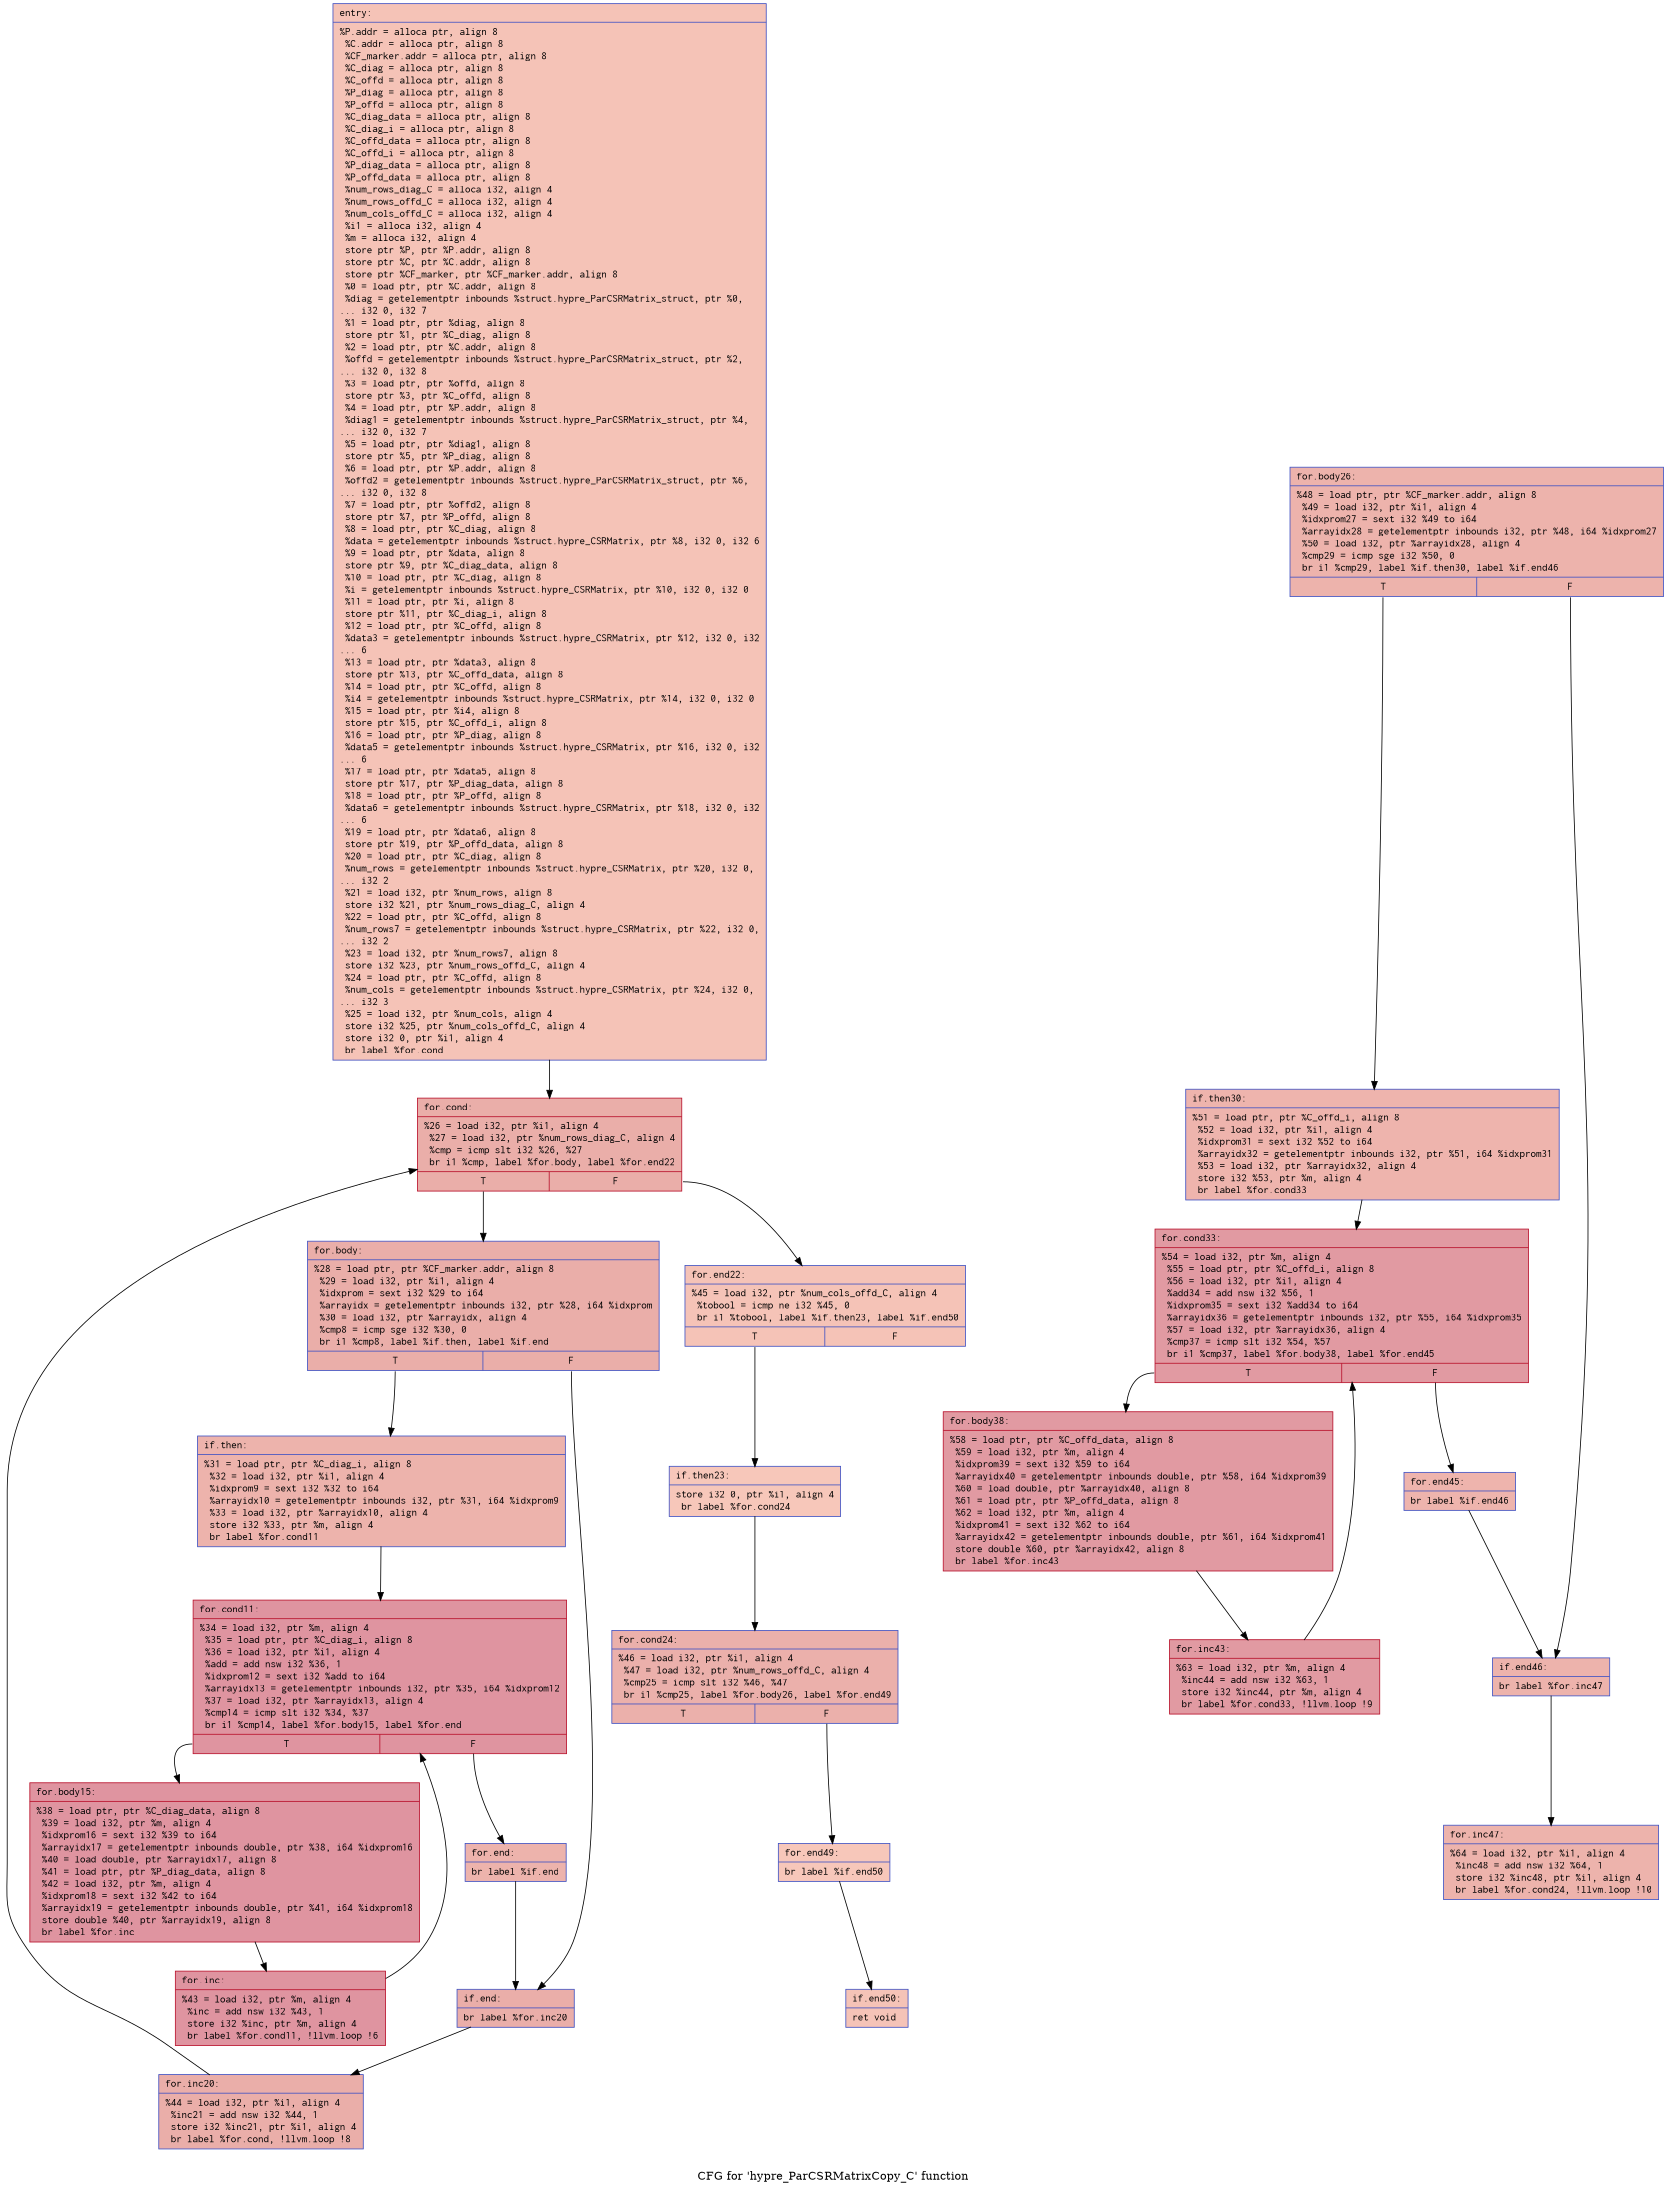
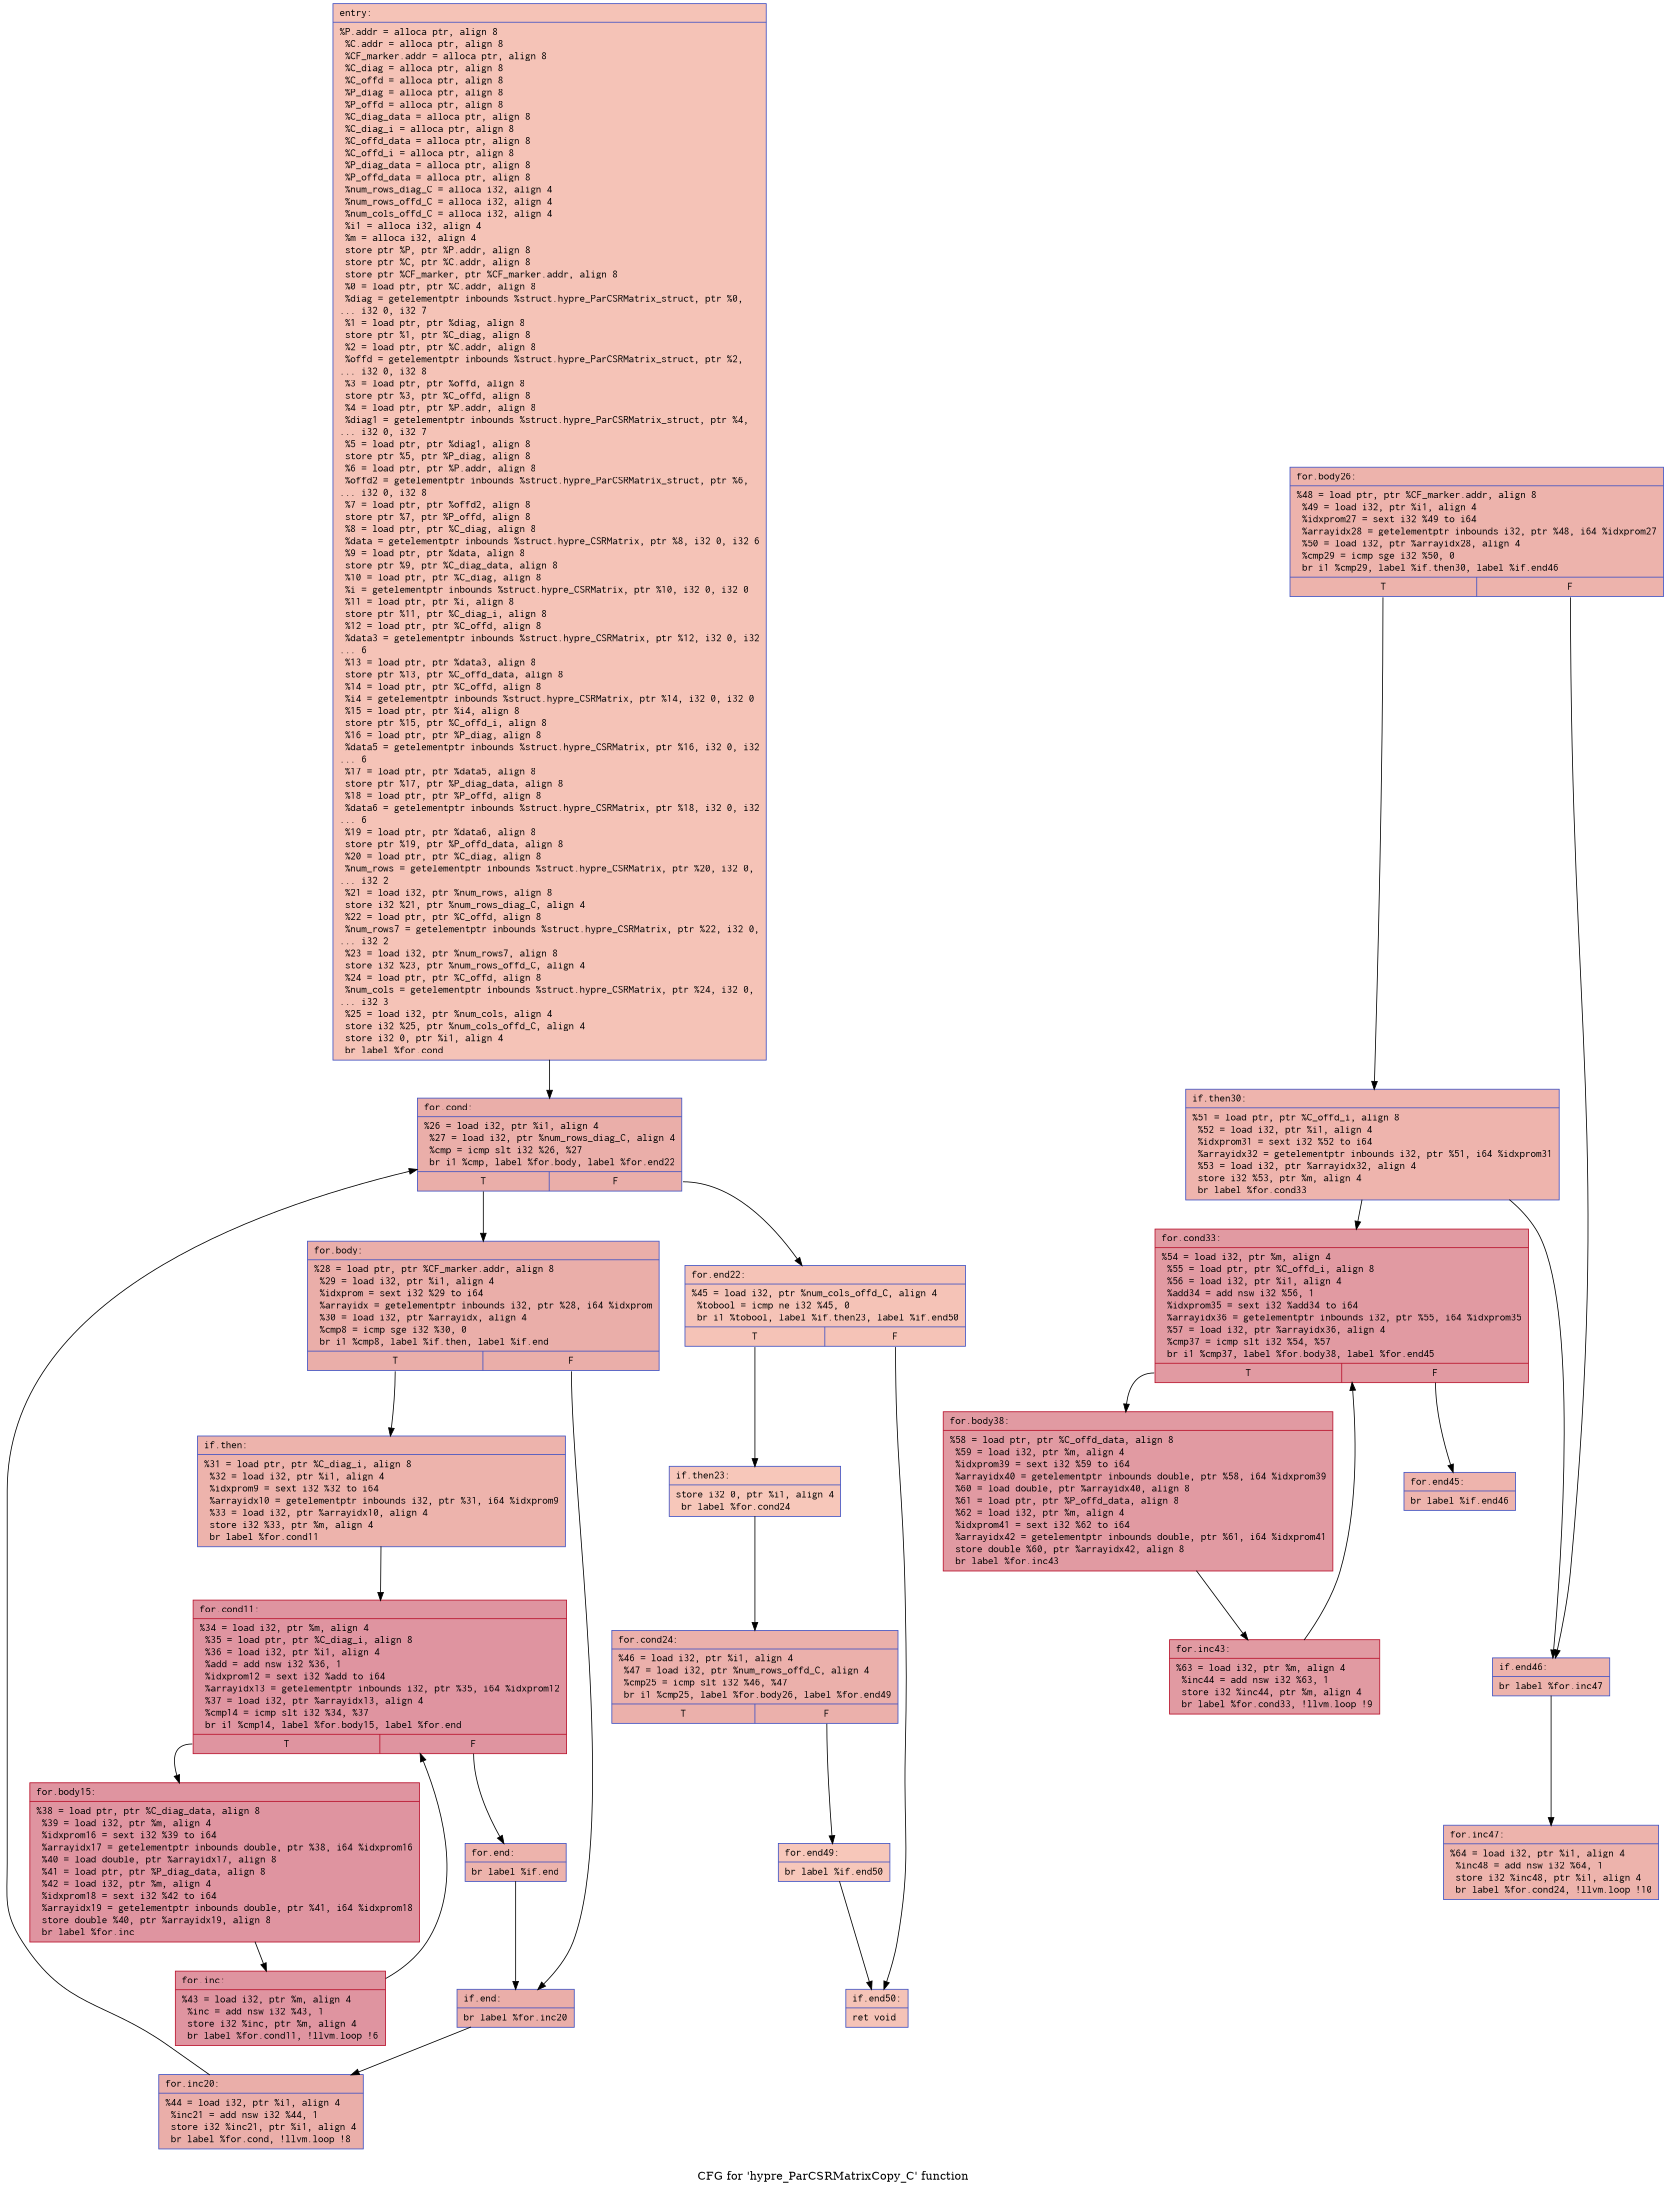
node "for.cond:": color #b70d28ff -> #3d50c3ff
edge "for.end45:" -> "if.end46:": now "if.then30:" -> "if.end46:"
edge "for.end22:" -> "if.end50:": added
